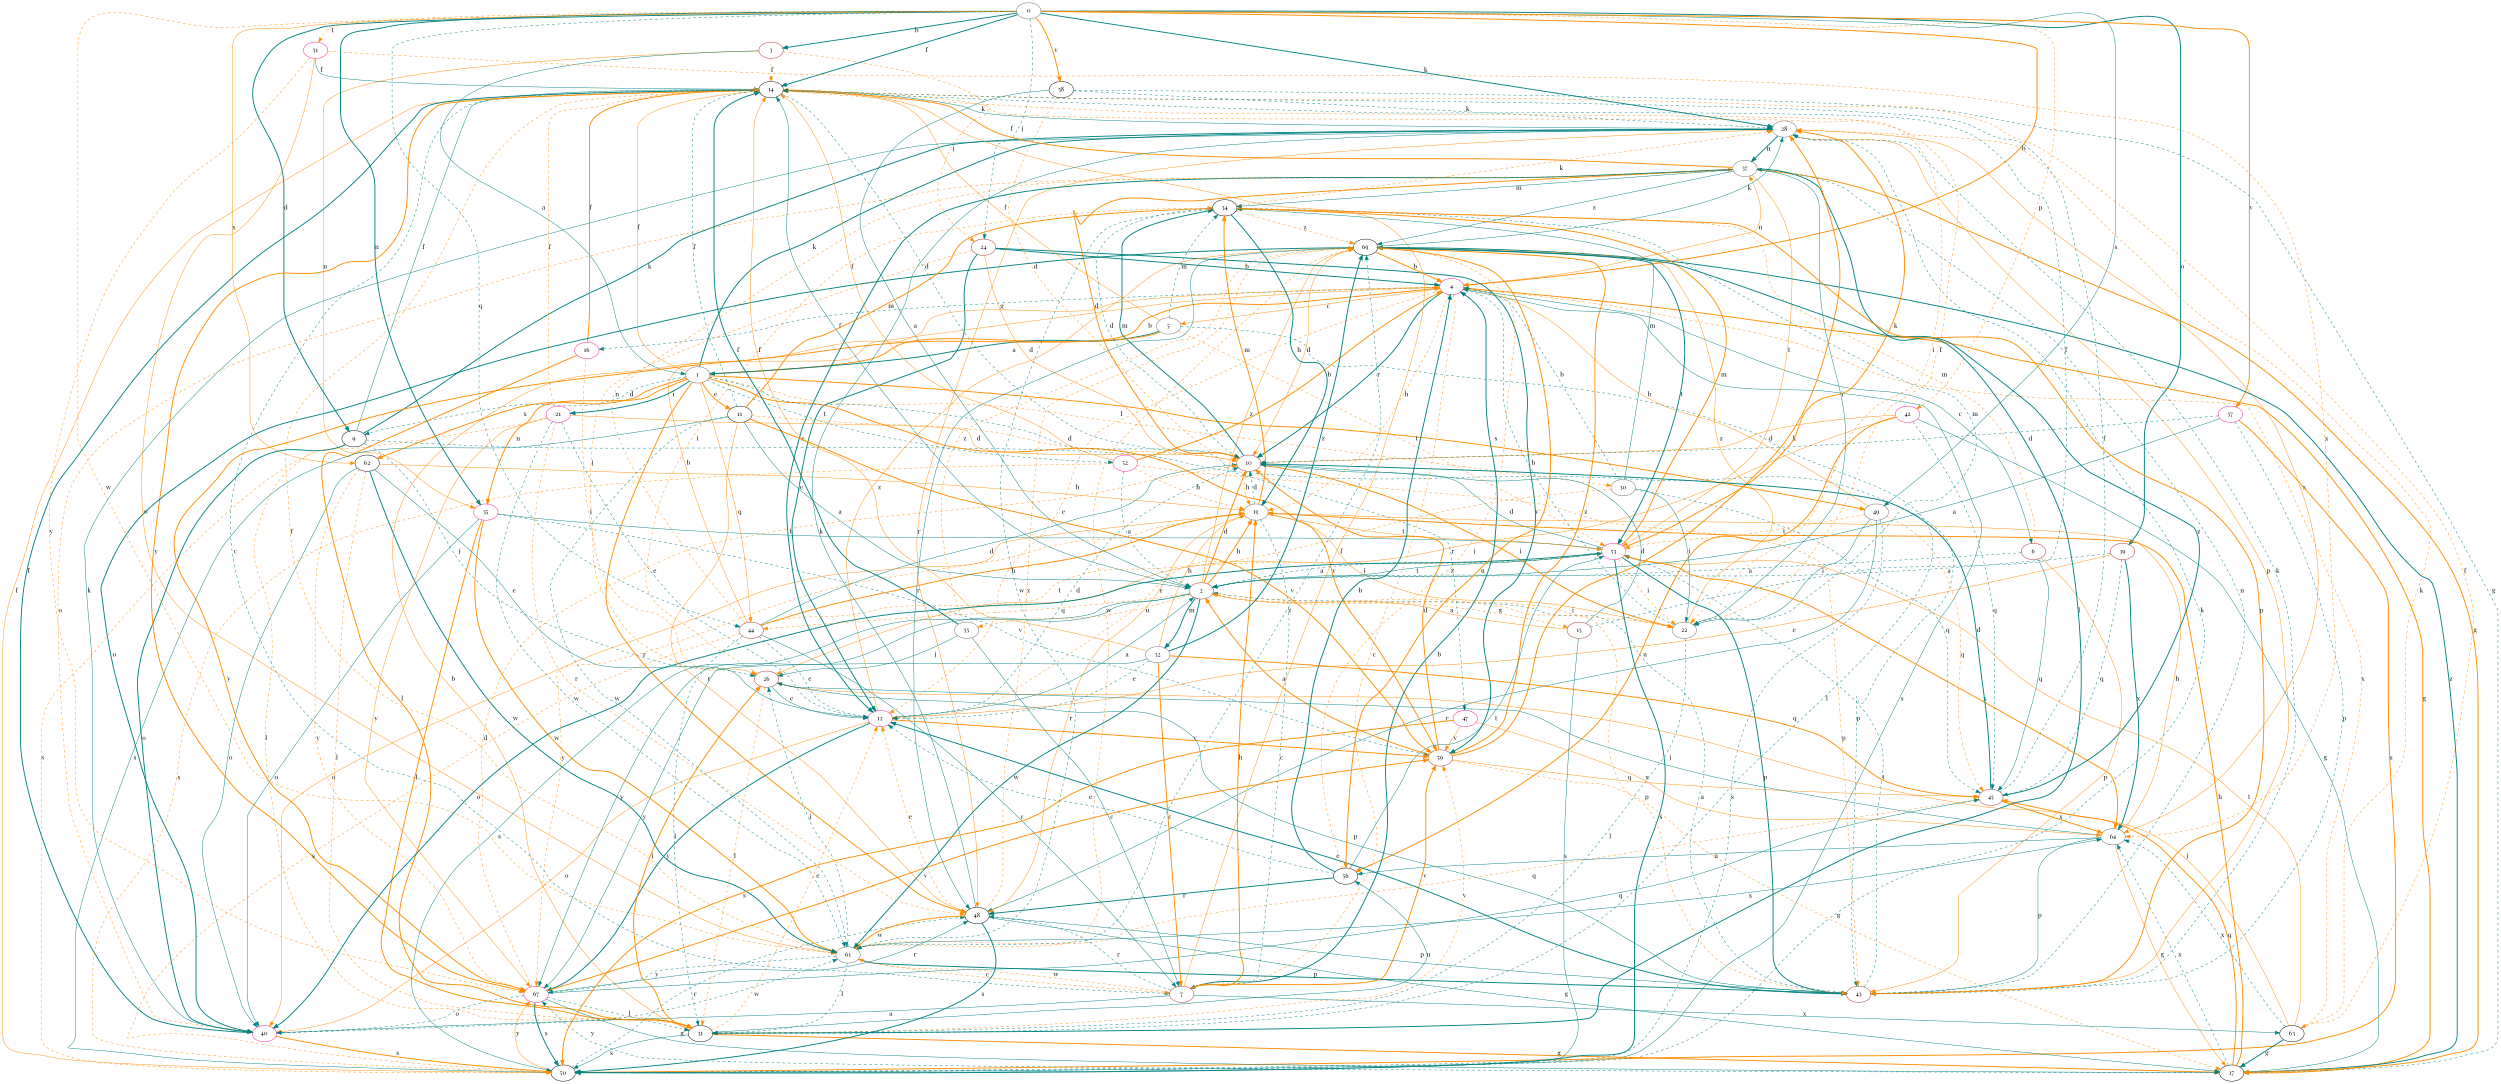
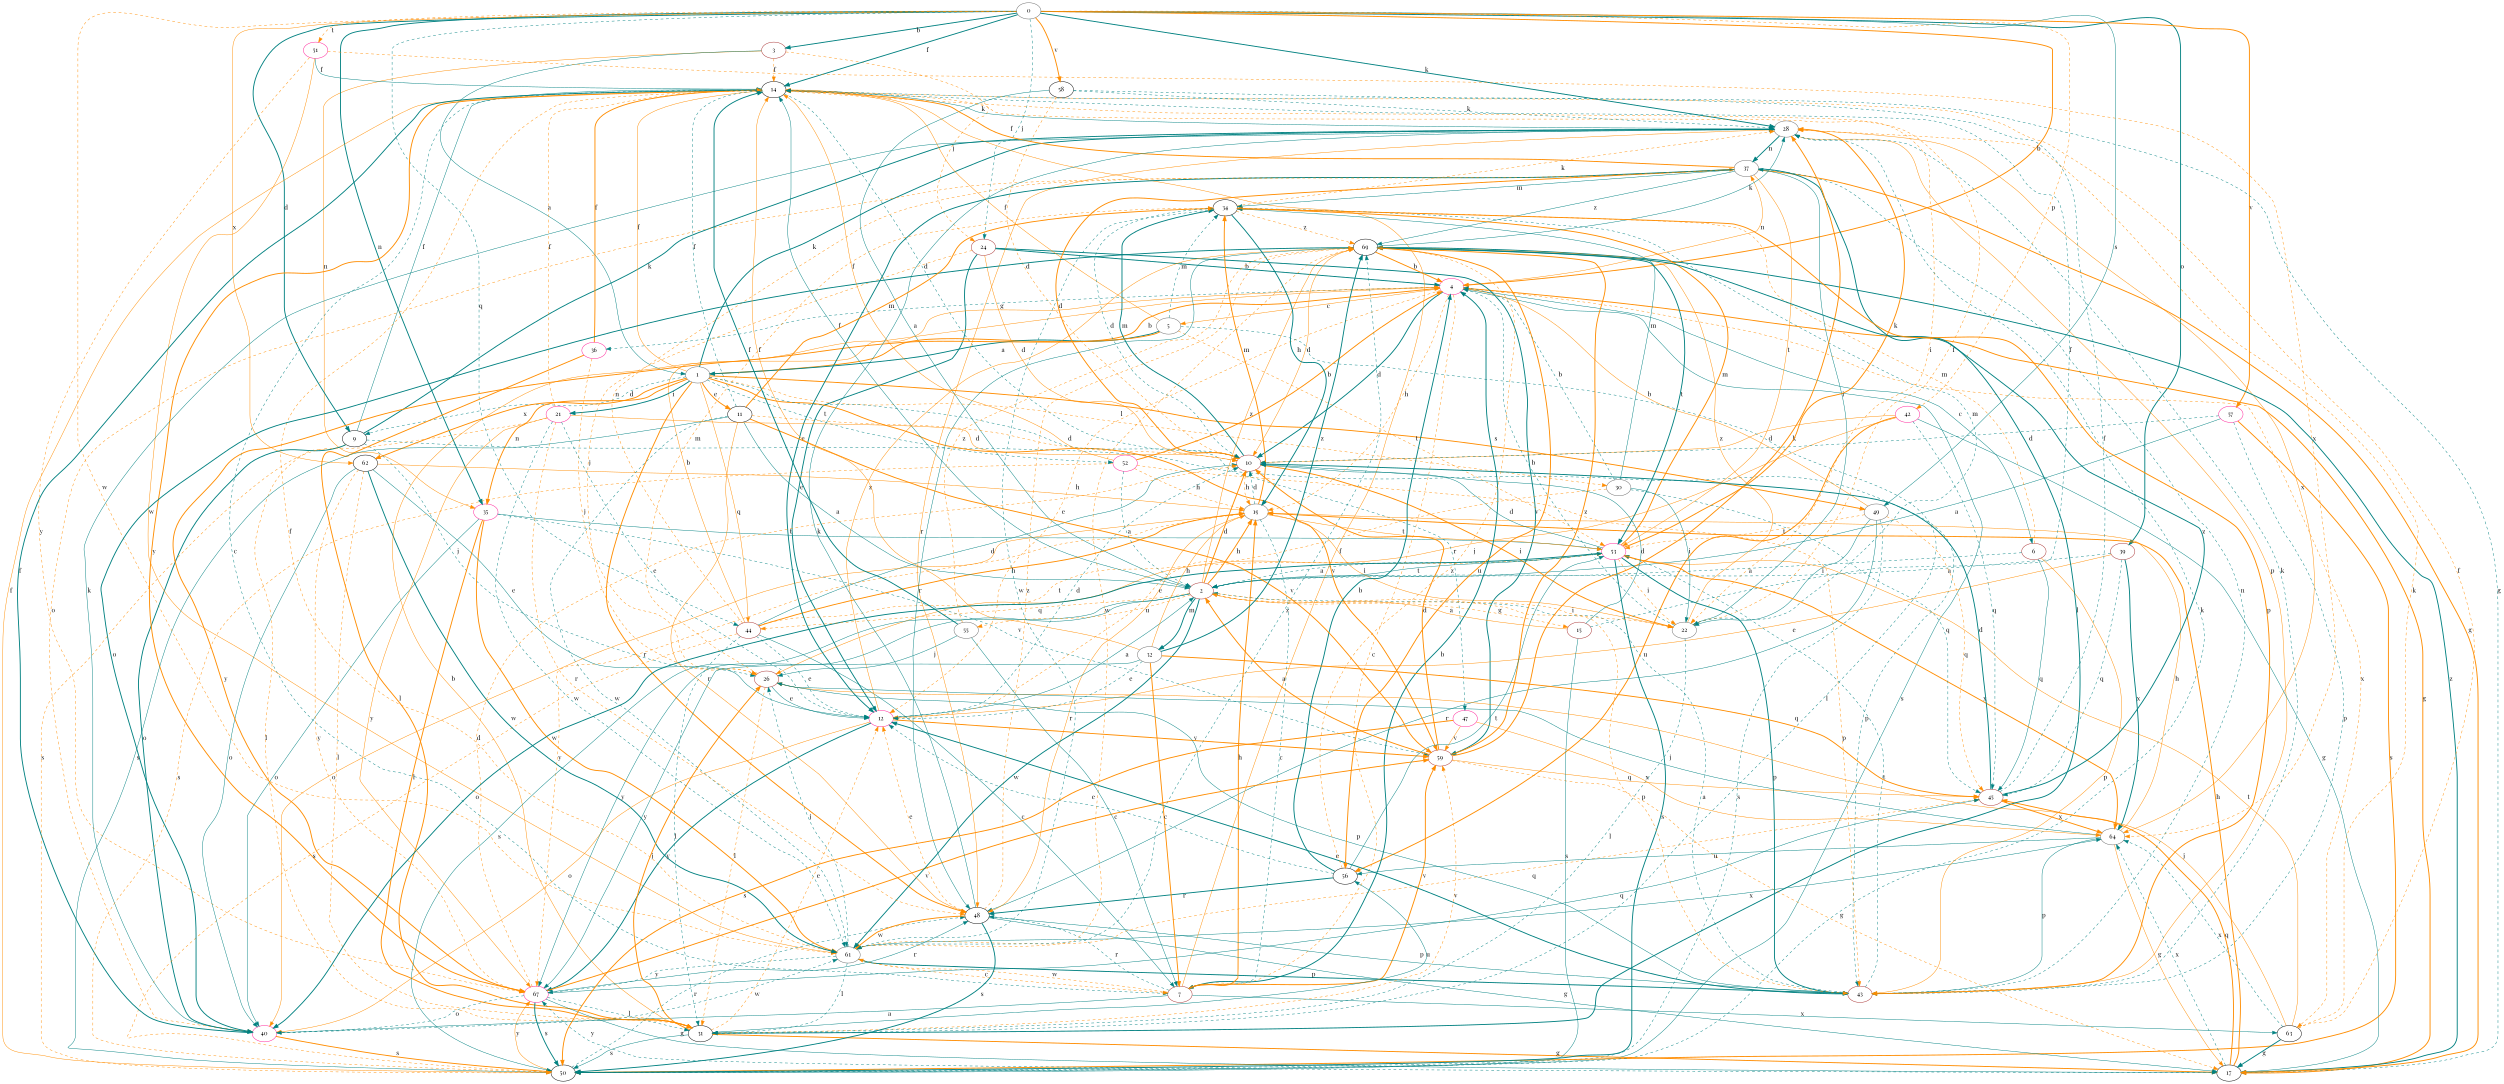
node "16": label "16" -> "36"
edge "4" -> "10": label "r" -> "d"
edge "26" -> "34": label "i" -> "m"
